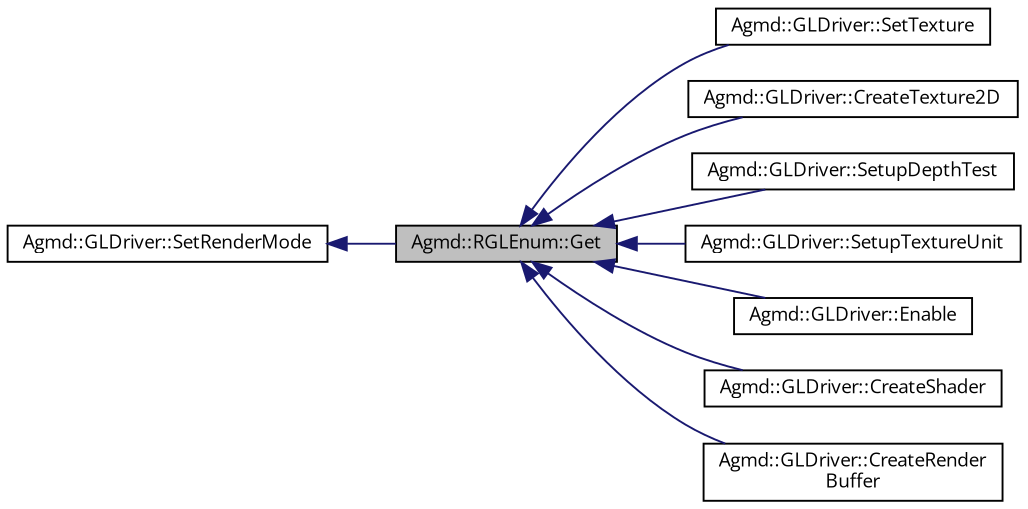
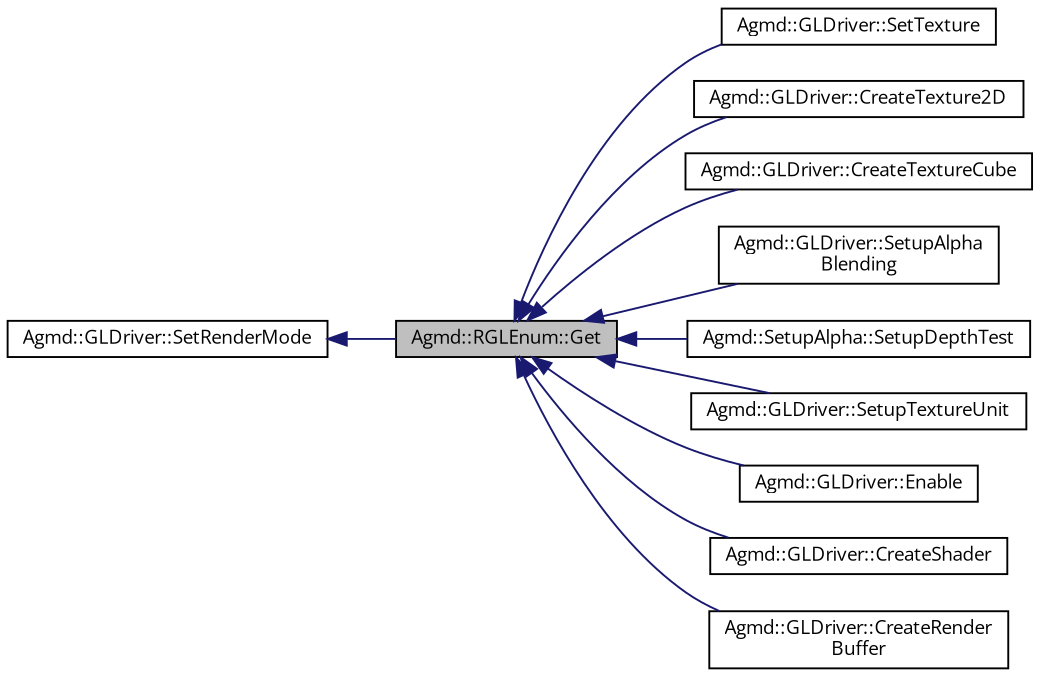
node "Agmd::GLDriver::SetupDepthTest": label "Agmd::GLDriver::SetupDepthTest" -> "Agmd::SetupAlpha::SetupDepthTest"
node "Agmd::GLDriver::CreateTextureCube": added
node "Agmd::GLDriver::SetupAlpha Blending": added
